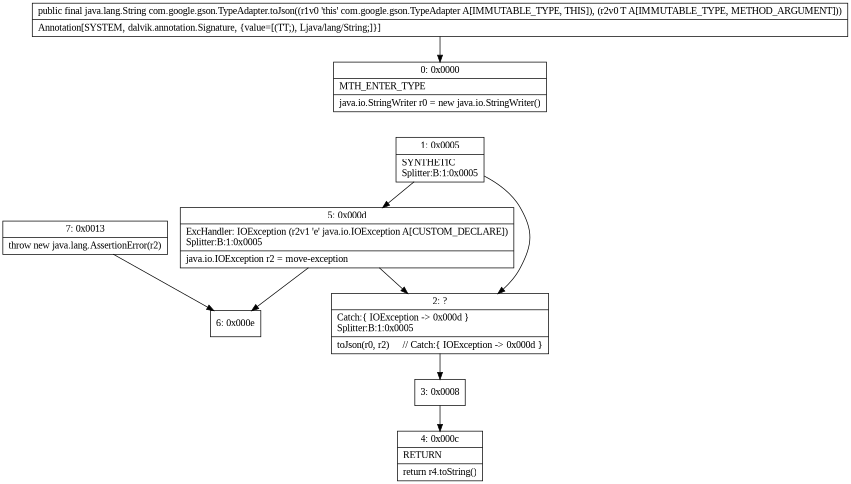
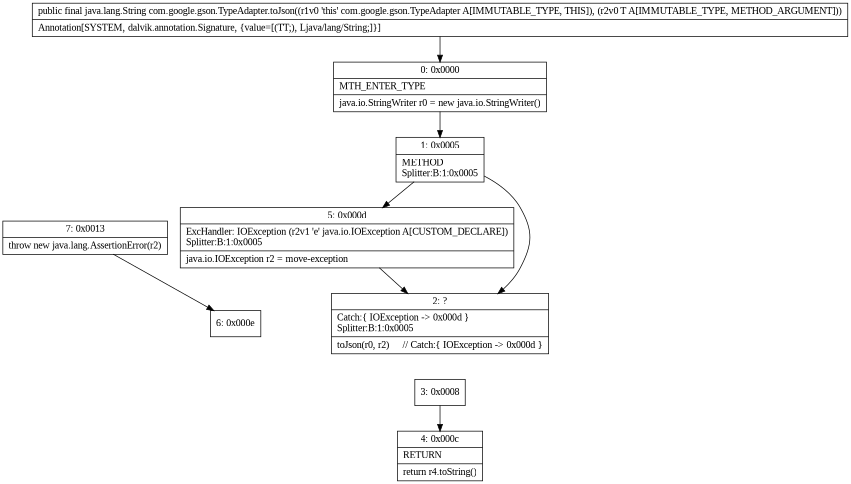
edge "0: 0x0000" -> "1: 0x0005": added
node "1: 0x0005": text "SYNTHETIC" -> "METHOD"
edge "5: 0x000d" -> "6: 0x000e": removed
edge "2: ?" -> "3: 0x0008": removed
